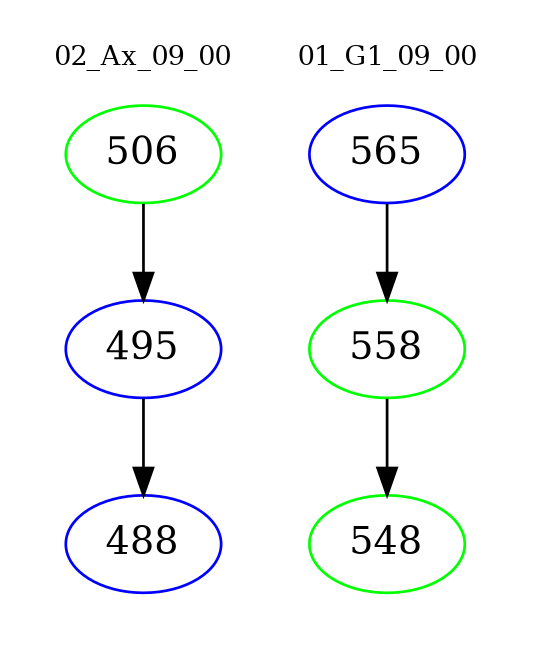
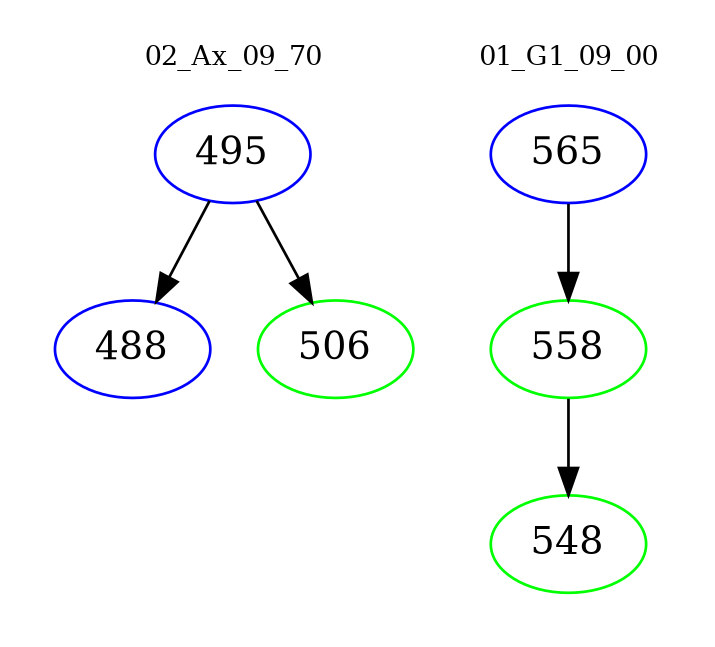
cluster "02_Ax_09_00": label "02_Ax_09_00" -> "02_Ax_09_70"
edge "506" -> "495": reversed
